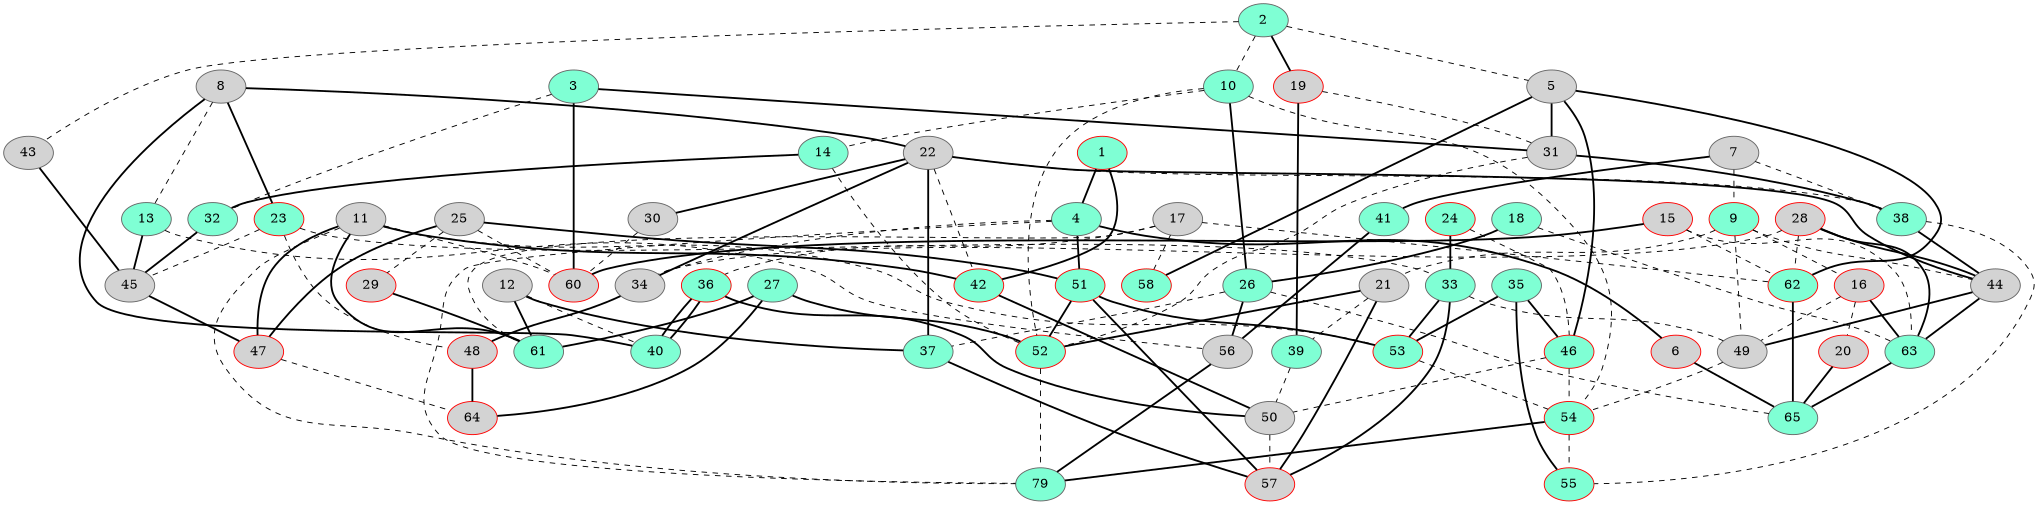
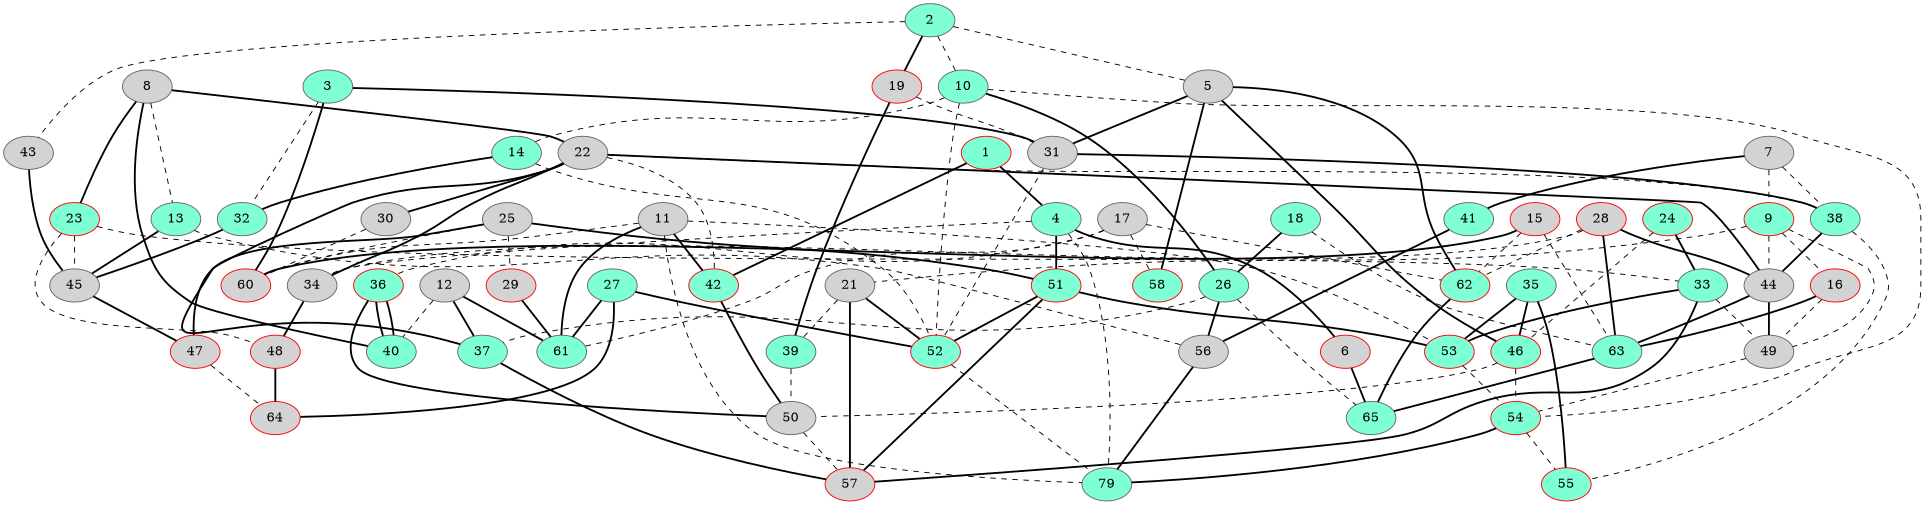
edge "11" -- "47": removed
node "20": removed
